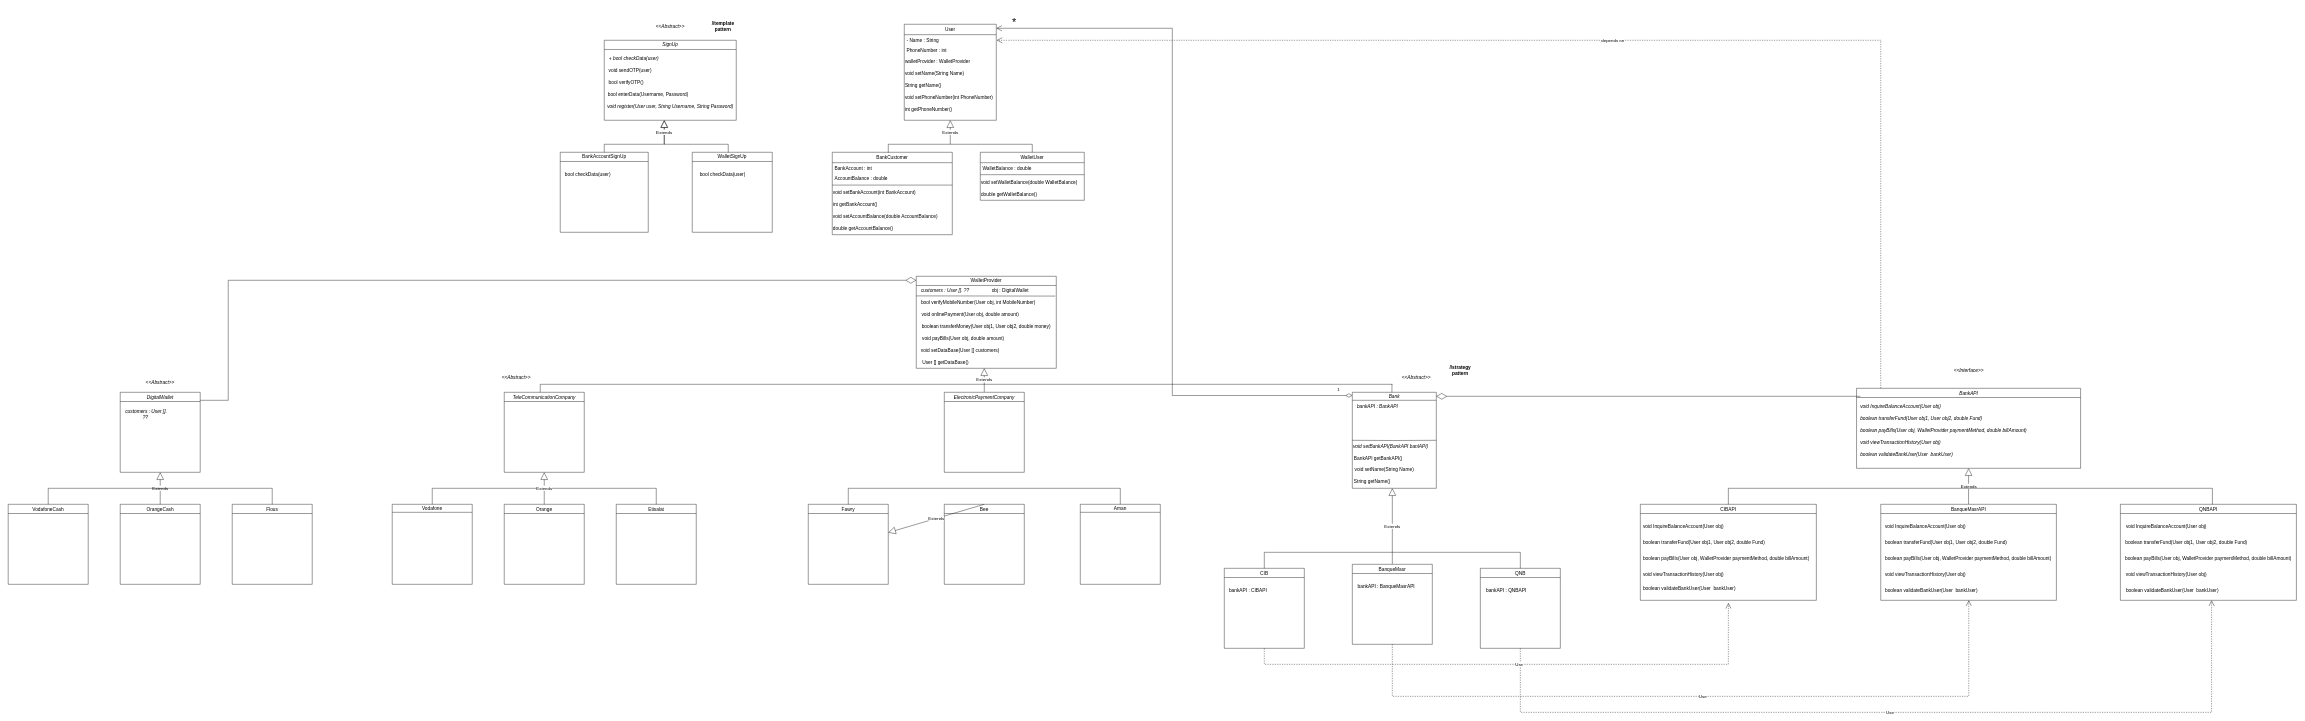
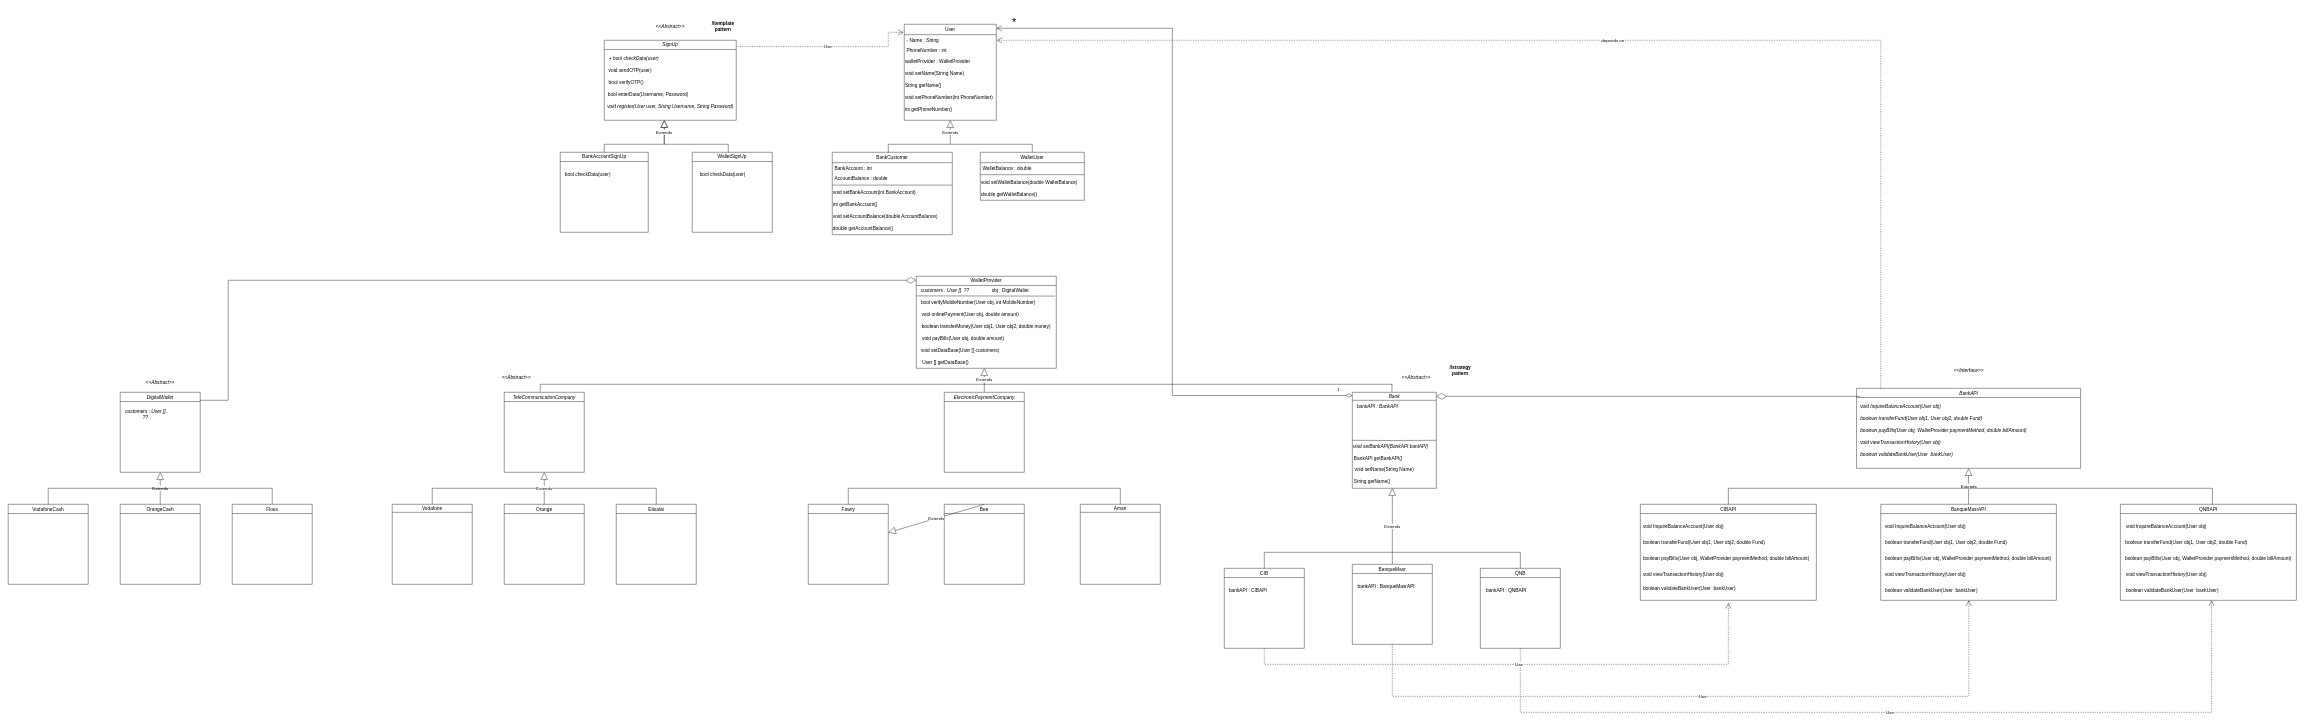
edge "SignUp" -> "User": added, label "Use"
